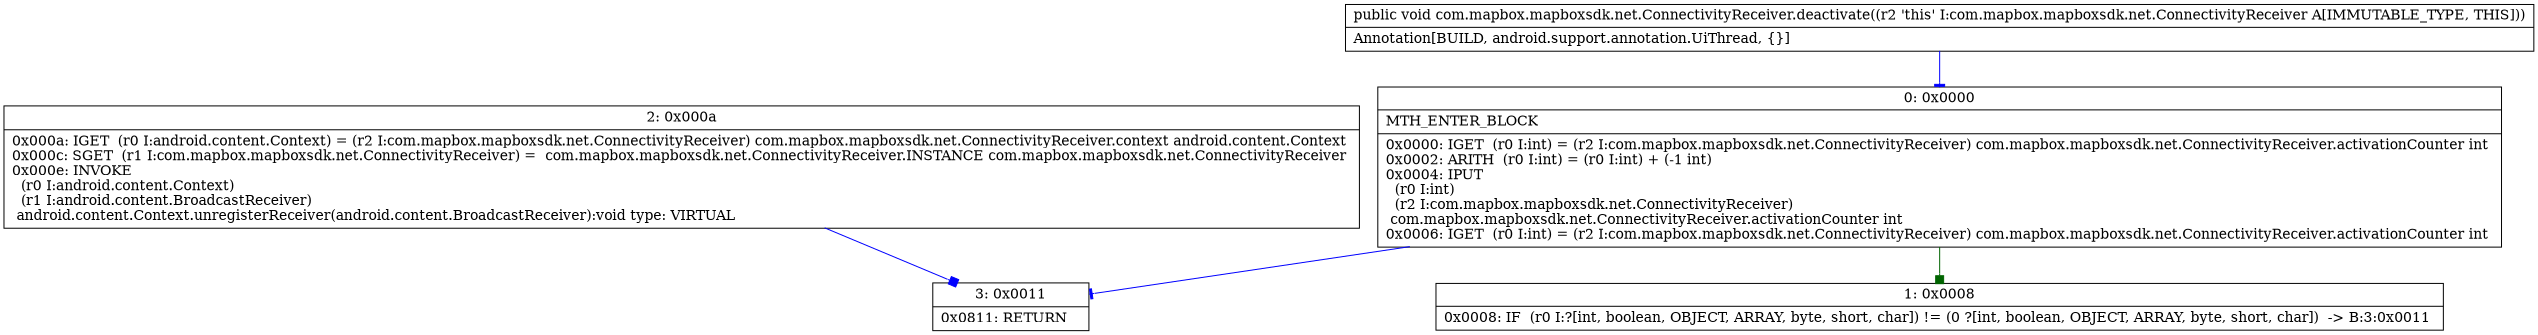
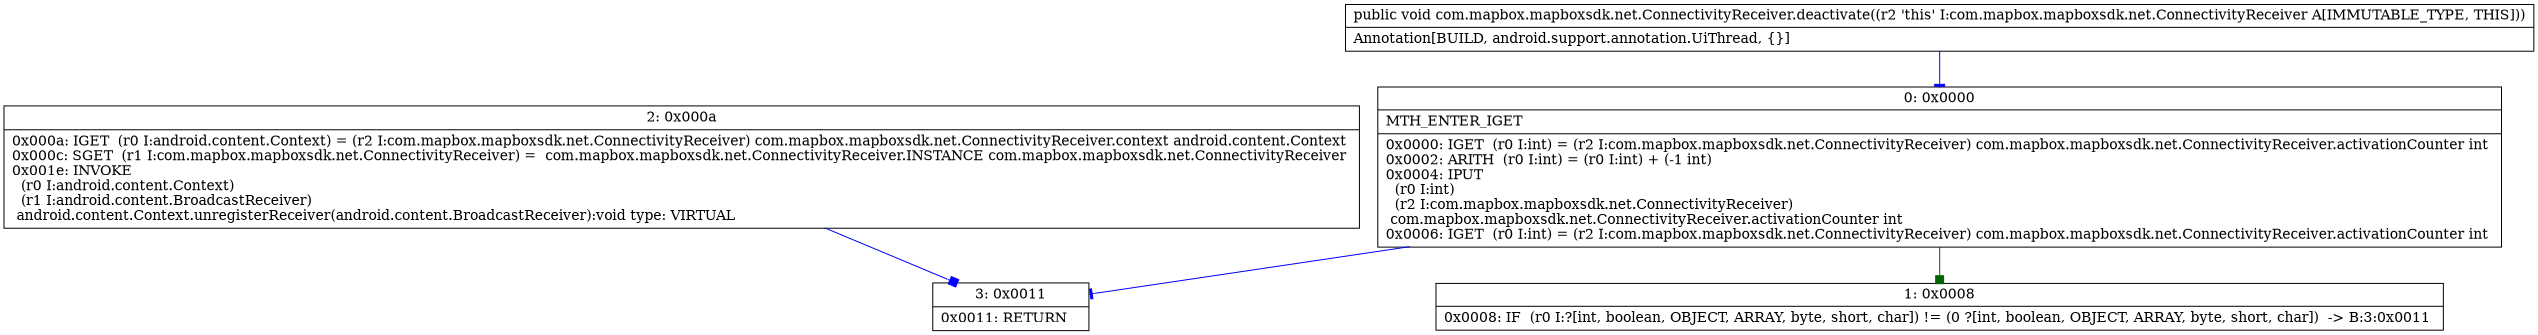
node "0: 0x0000": text "MTH_ENTER_BLOCK" -> "MTH_ENTER_IGET"
node "2: 0x000a": text "0x000e: INVOKE" -> "0x001e: INVOKE"
node "3: 0x0011": text "0x0811: RETURN" -> "0x0011: RETURN"
